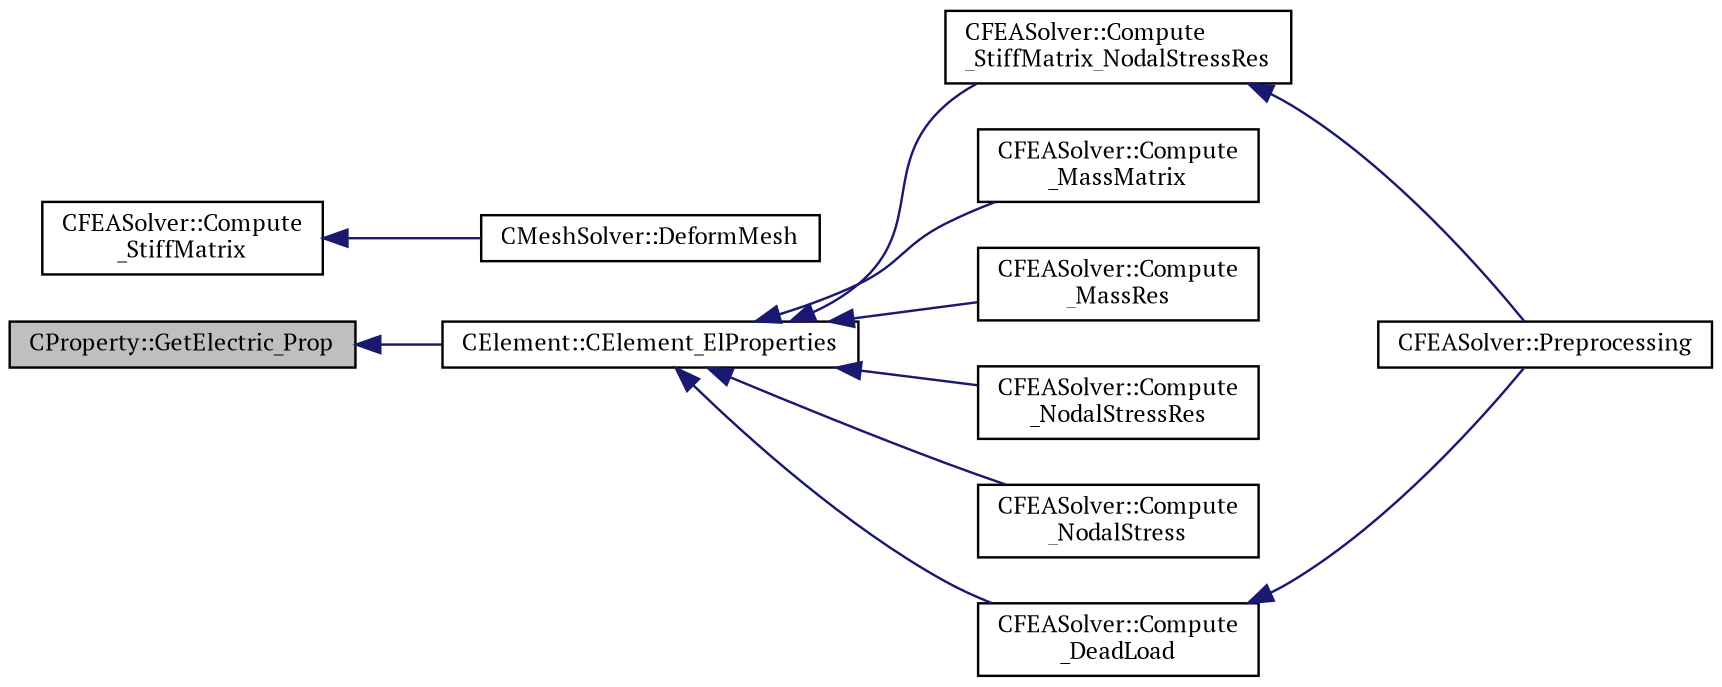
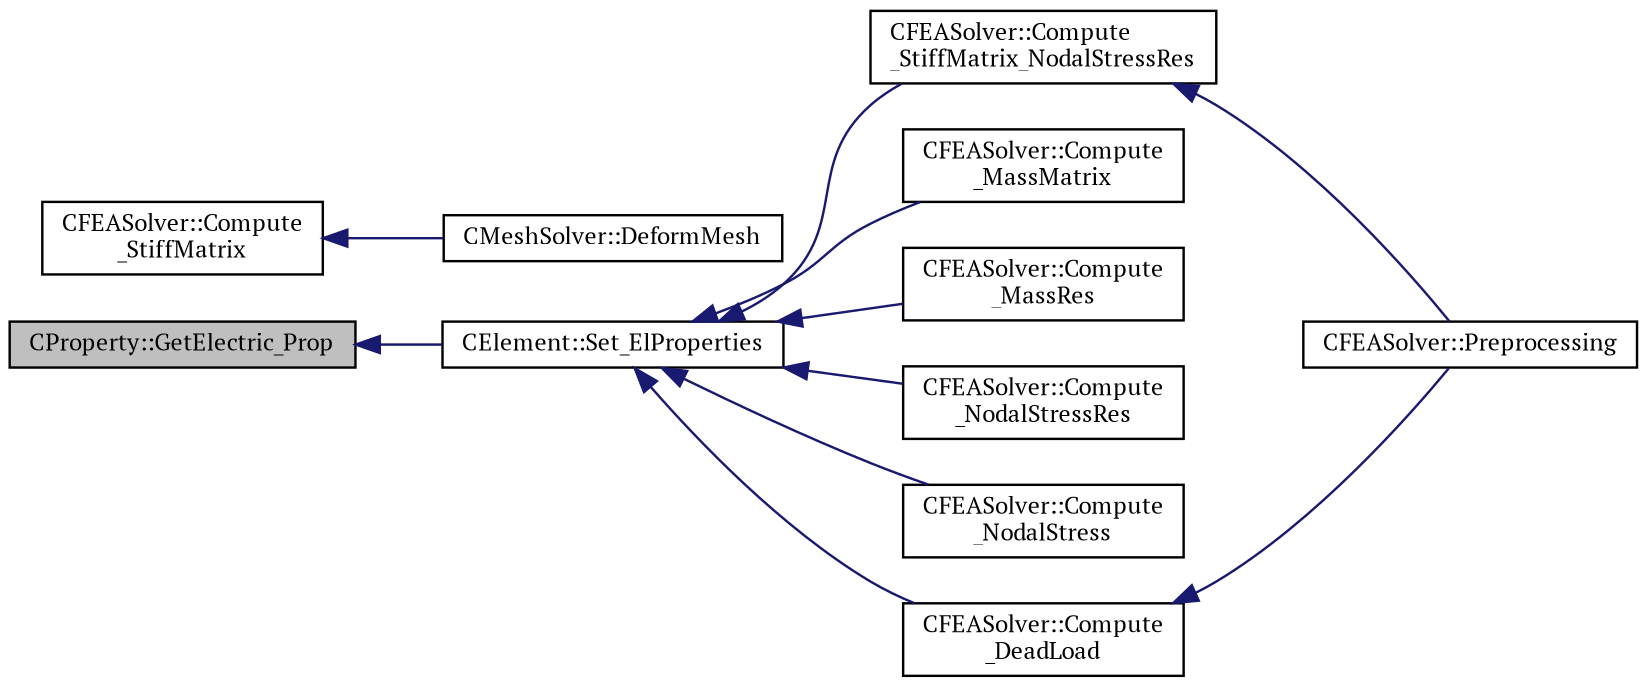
node "CElement::CElement_ElProperties": label "CElement::CElement_ElProperties" -> "CElement::Set_ElProperties"
